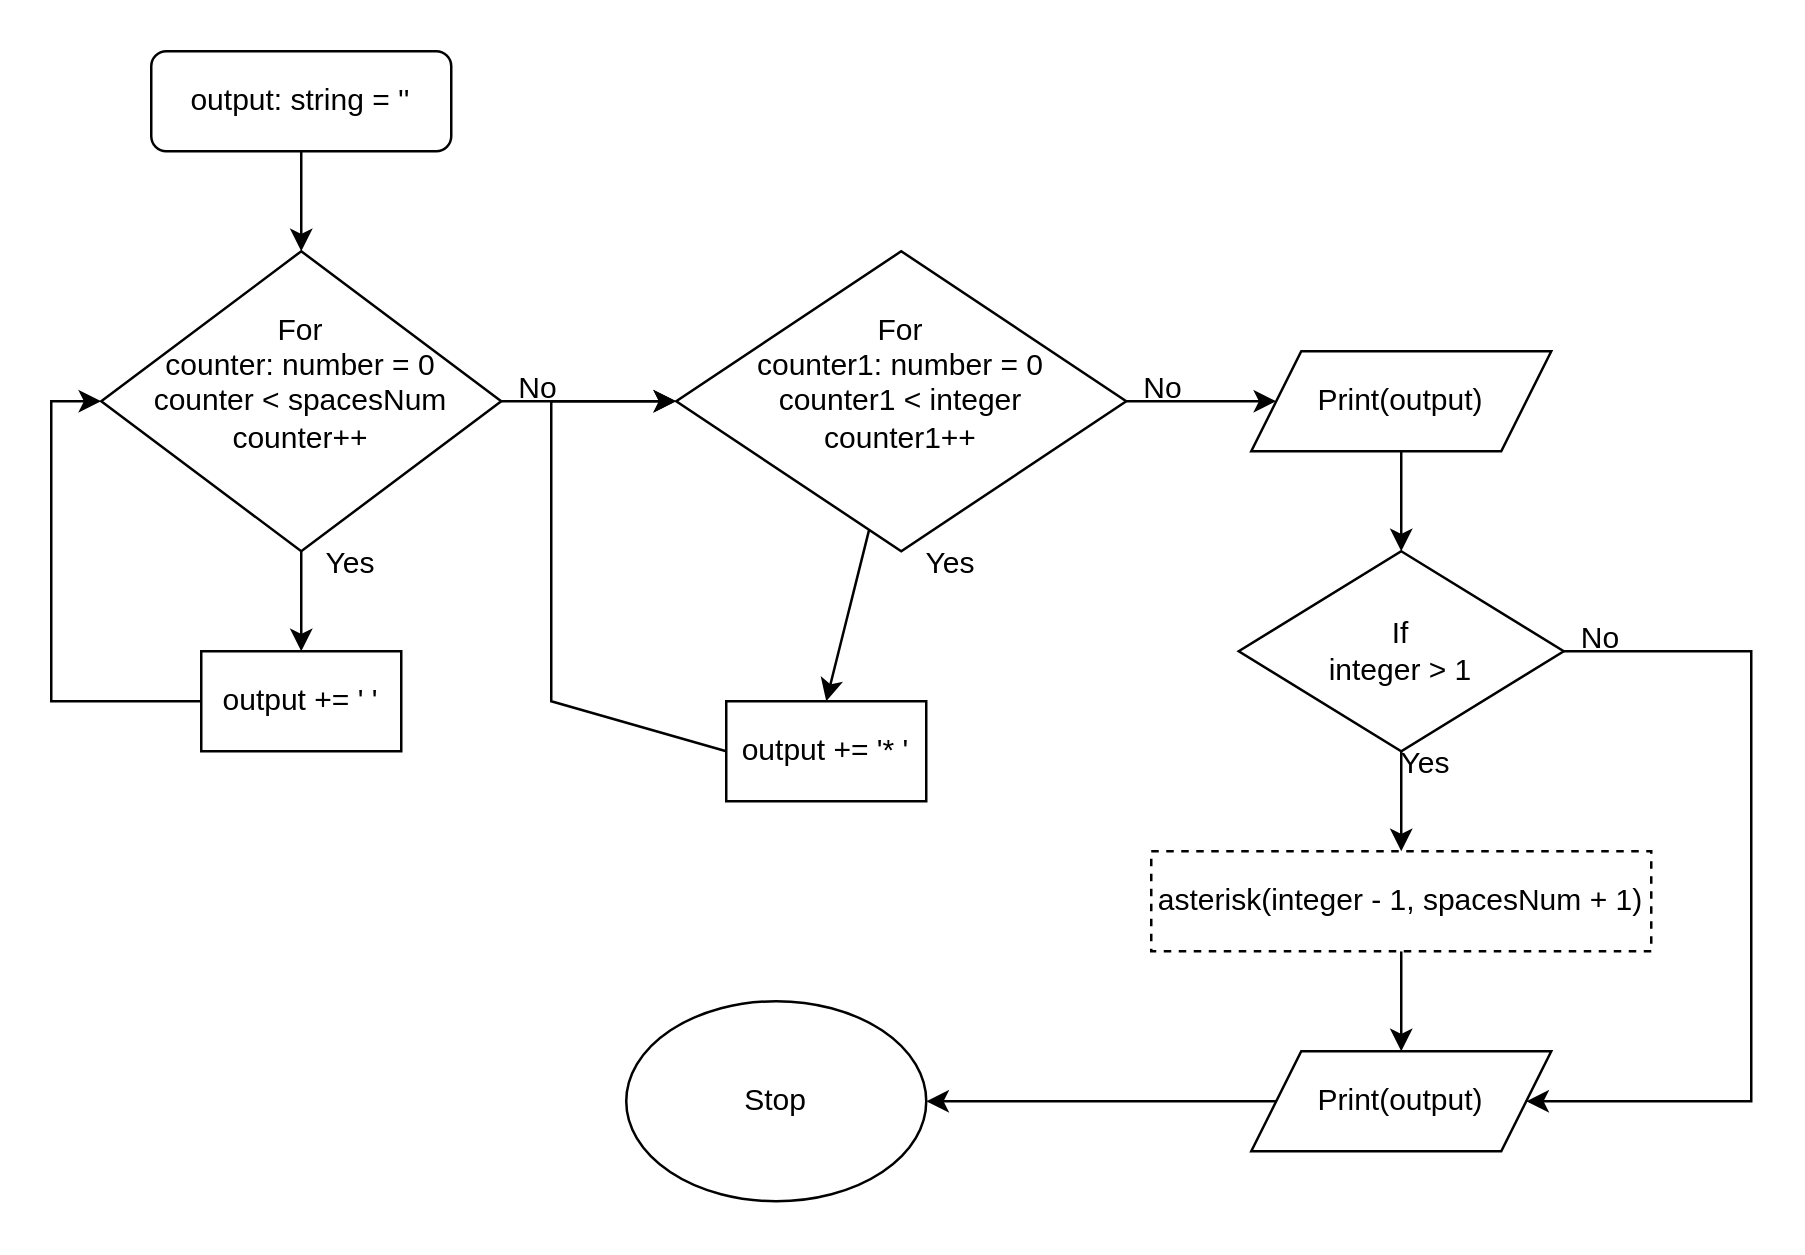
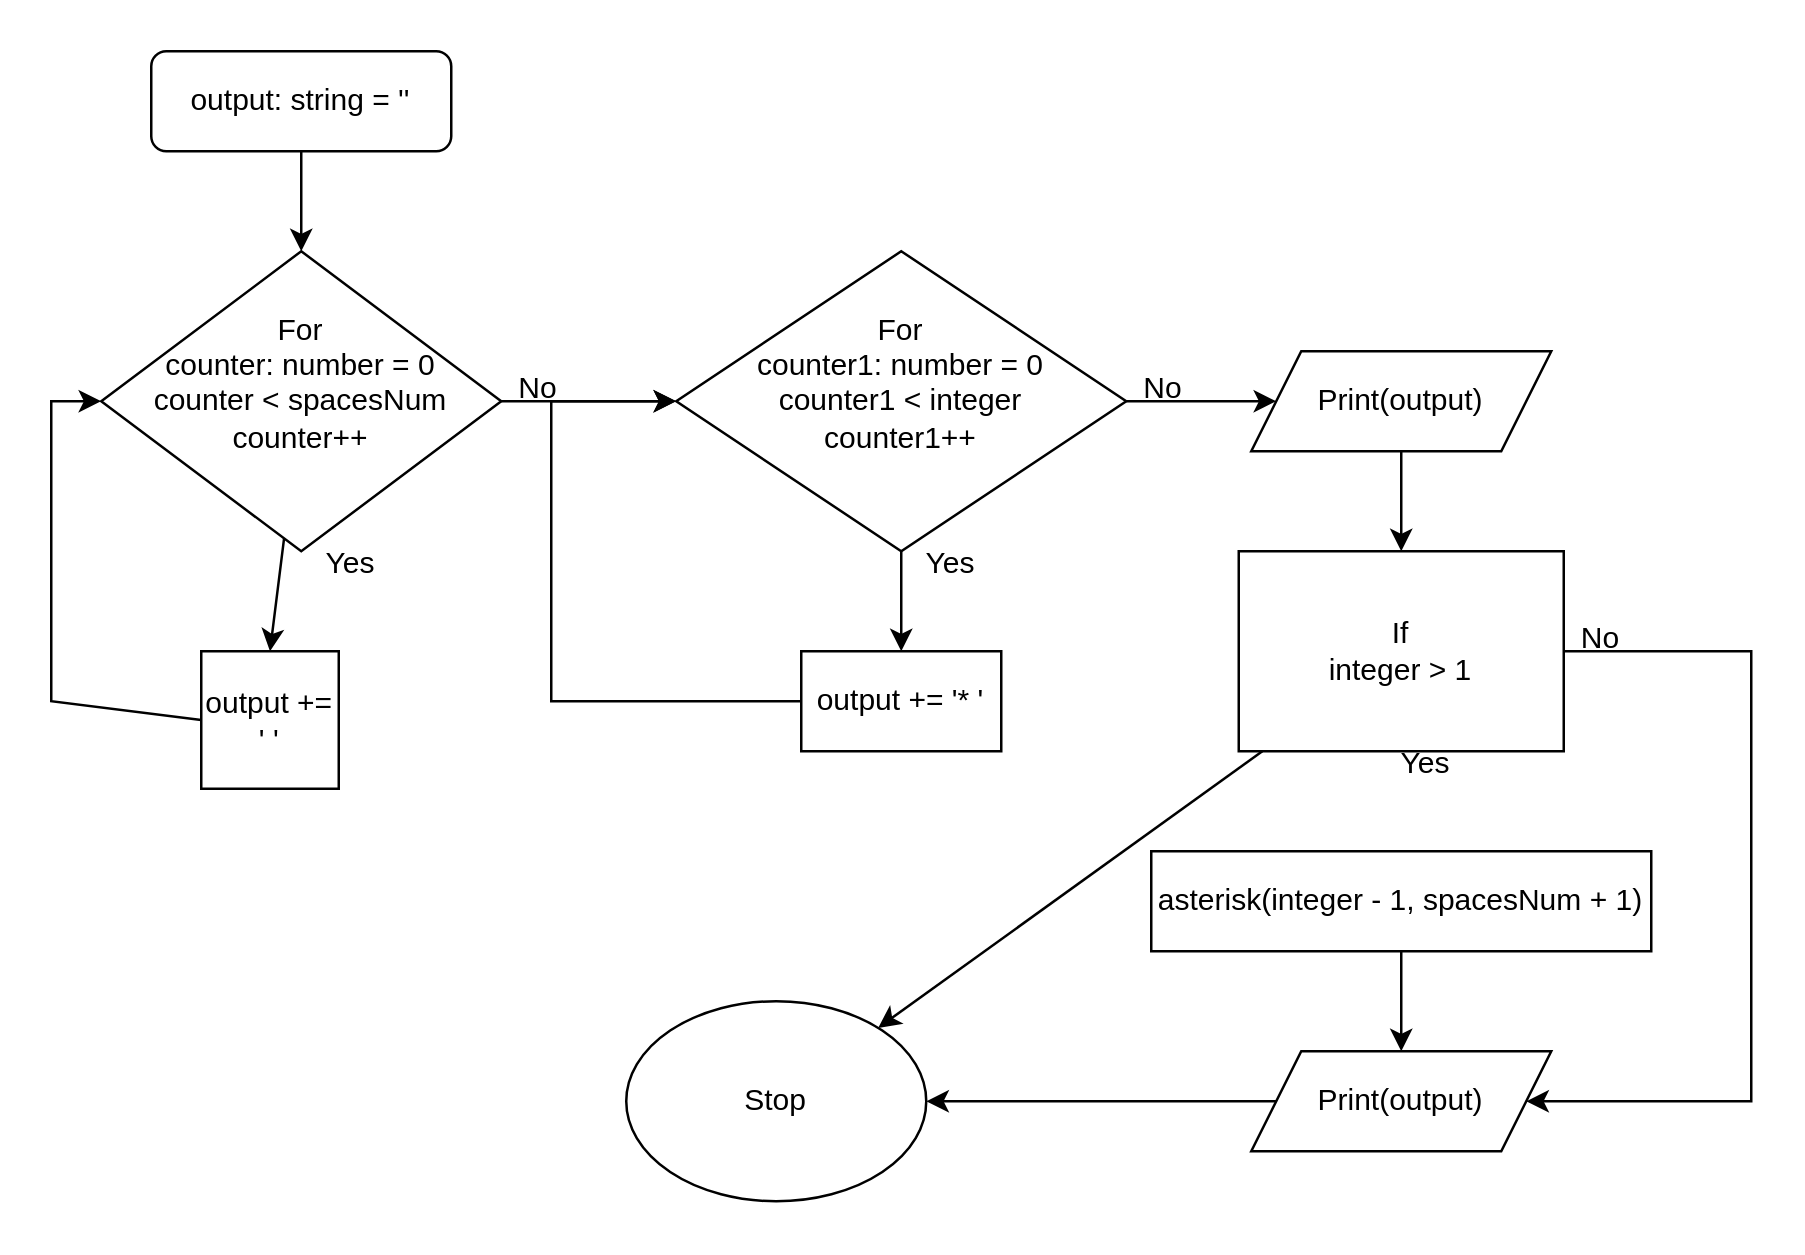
node "If integer > 1": shape diamond -> rectangle
node "output += ' '": size 200x100 -> 138x138
node "output += '* '": moved (826, 751) -> (901, 701)
edge "If integer > 1" -> "asterisk(integer - 1, spacesNum + 1)": now "If integer > 1" -> "Stop"
node "asterisk(integer - 1, spacesNum + 1)": style dashed -> solid
